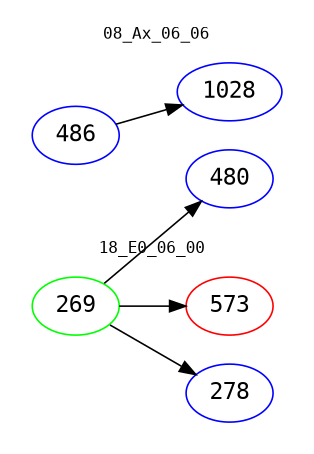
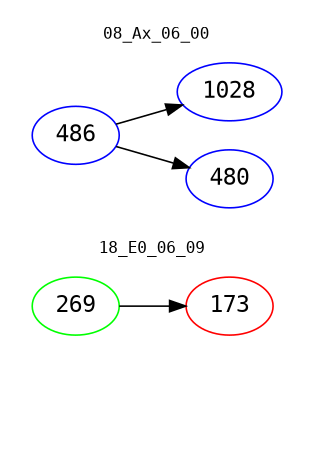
cluster "08_Ax_06_06": label "08_Ax_06_06" -> "08_Ax_06_00"
edge "269" -> "480": now "486" -> "480"
cluster "18_E0_06_00": label "18_E0_06_00" -> "18_E0_06_09"
node "573": label "573" -> "173"
node "278": removed
